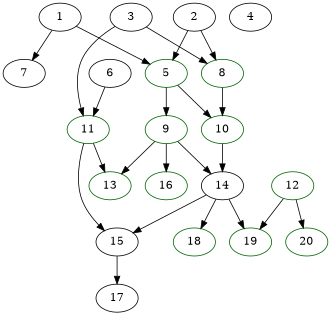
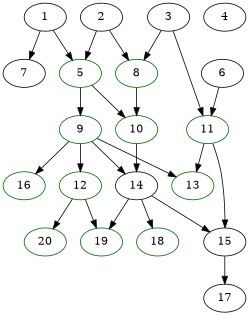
edge "9" -> "12": added
